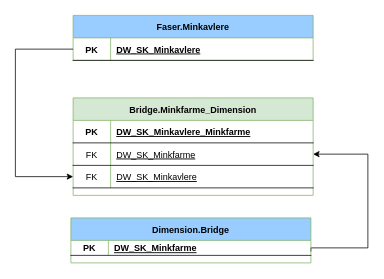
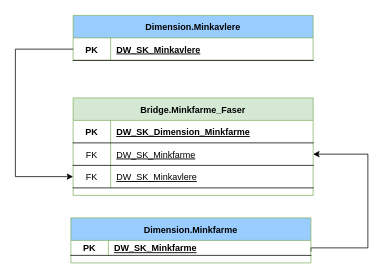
node "Faser.Minkavlere": label "Faser.Minkavlere" -> "Dimension.Minkavlere"
node "Bridge.Minkfarme_Dimension": label "Bridge.Minkfarme_Dimension" -> "Bridge.Minkfarme_Faser"
node "DW_SK_Minkavlere_Minkfarme": label "DW_SK_Minkavlere_Minkfarme" -> "DW_SK_Dimension_Minkfarme"
node "Dimension.Bridge": label "Dimension.Bridge" -> "Dimension.Minkfarme"
